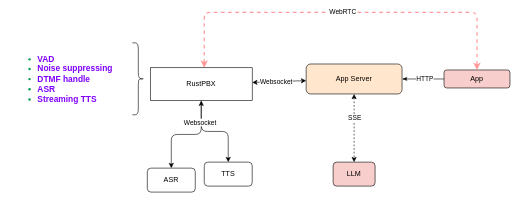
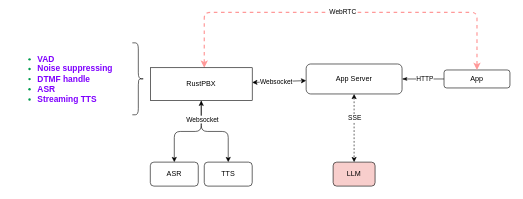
node "App Server": fillcolor #ffe6cc -> #ffffff
node "App": fillcolor #f8cecc -> #ffffff
node "ASR": moved (171, 180) -> (174, 174)
